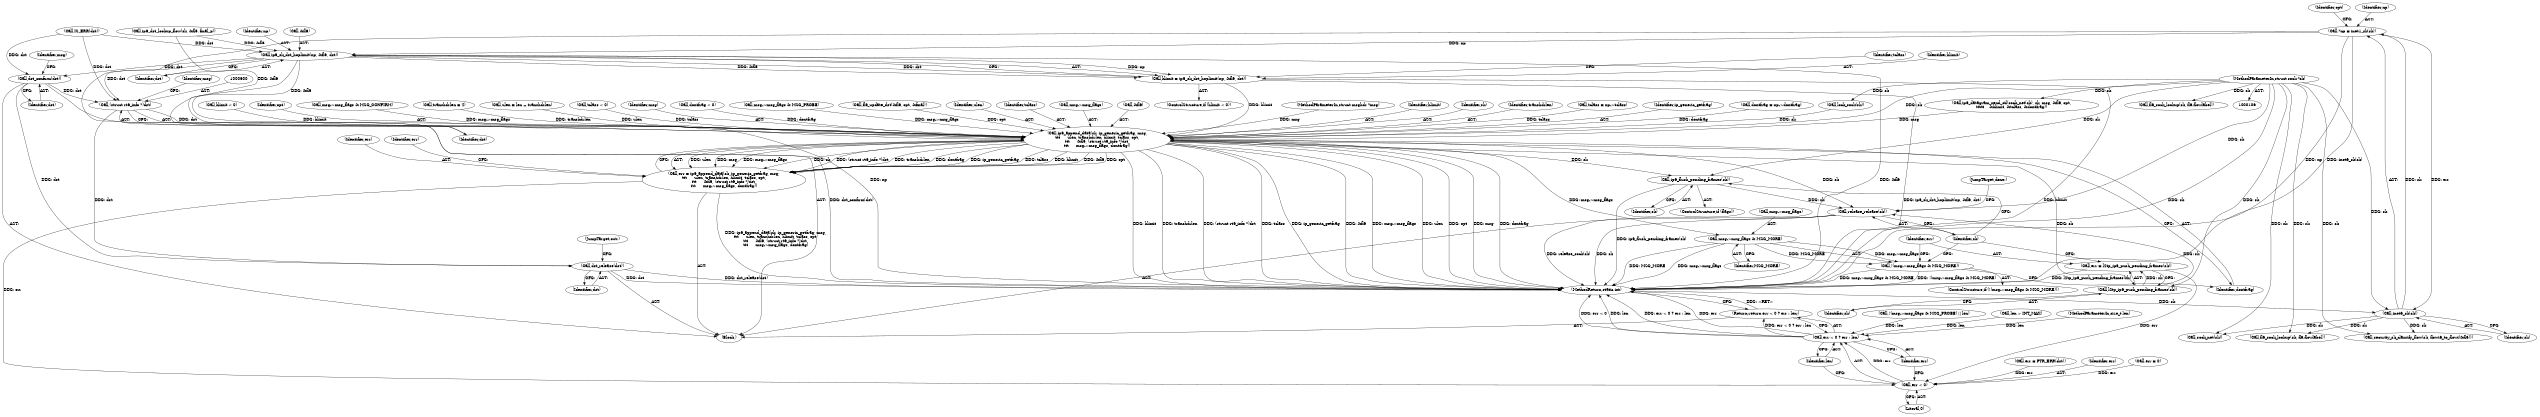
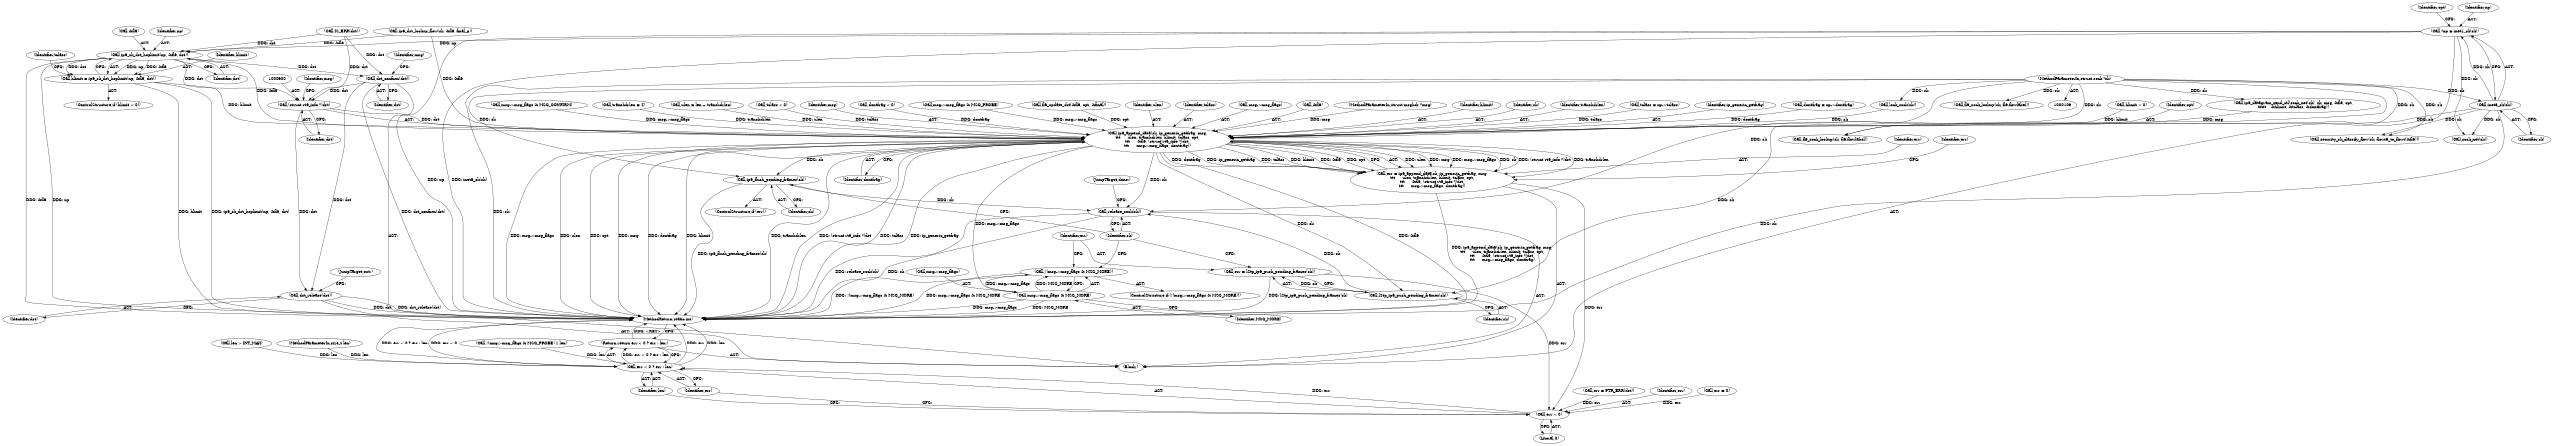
edge "(Call,*np = inet1_sk(sk))" -> "(Call,inet6_sk(sk))": label "DDG: err" -> "CFG: "
node "(ControlStructure,if (flags))": label "(ControlStructure,if (flags))" -> "(ControlStructure,if (err))"
node "(Call,release_release(sk))": label "(Call,release_release(sk))" -> "(Call,release_sock(sk))"
edge "(MethodParameterIn,struct sock *sk)" -> "(Call,sock_net(sk))": now "(Call,*np = inet1_sk(sk))" -> "(Call,sock_net(sk))"
edge "(Call,!(msg->msg_flags & MSG_MORE))" -> "(Identifier,dontfrag)": now "(Call,!(msg->msg_flags & MSG_MORE))" -> "(Call,msg->msg_flags & MSG_MORE)"
edge "(MethodReturn,static int)" -> "(Call,inet6_sk(sk))": reversed
edge "(Call,err < 0 ? err : len)" -> "(Identifier,len)": label "CFG: " -> "AST: "
